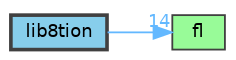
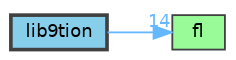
node "lib8tion": label "lib8tion" -> "lib9tion"
